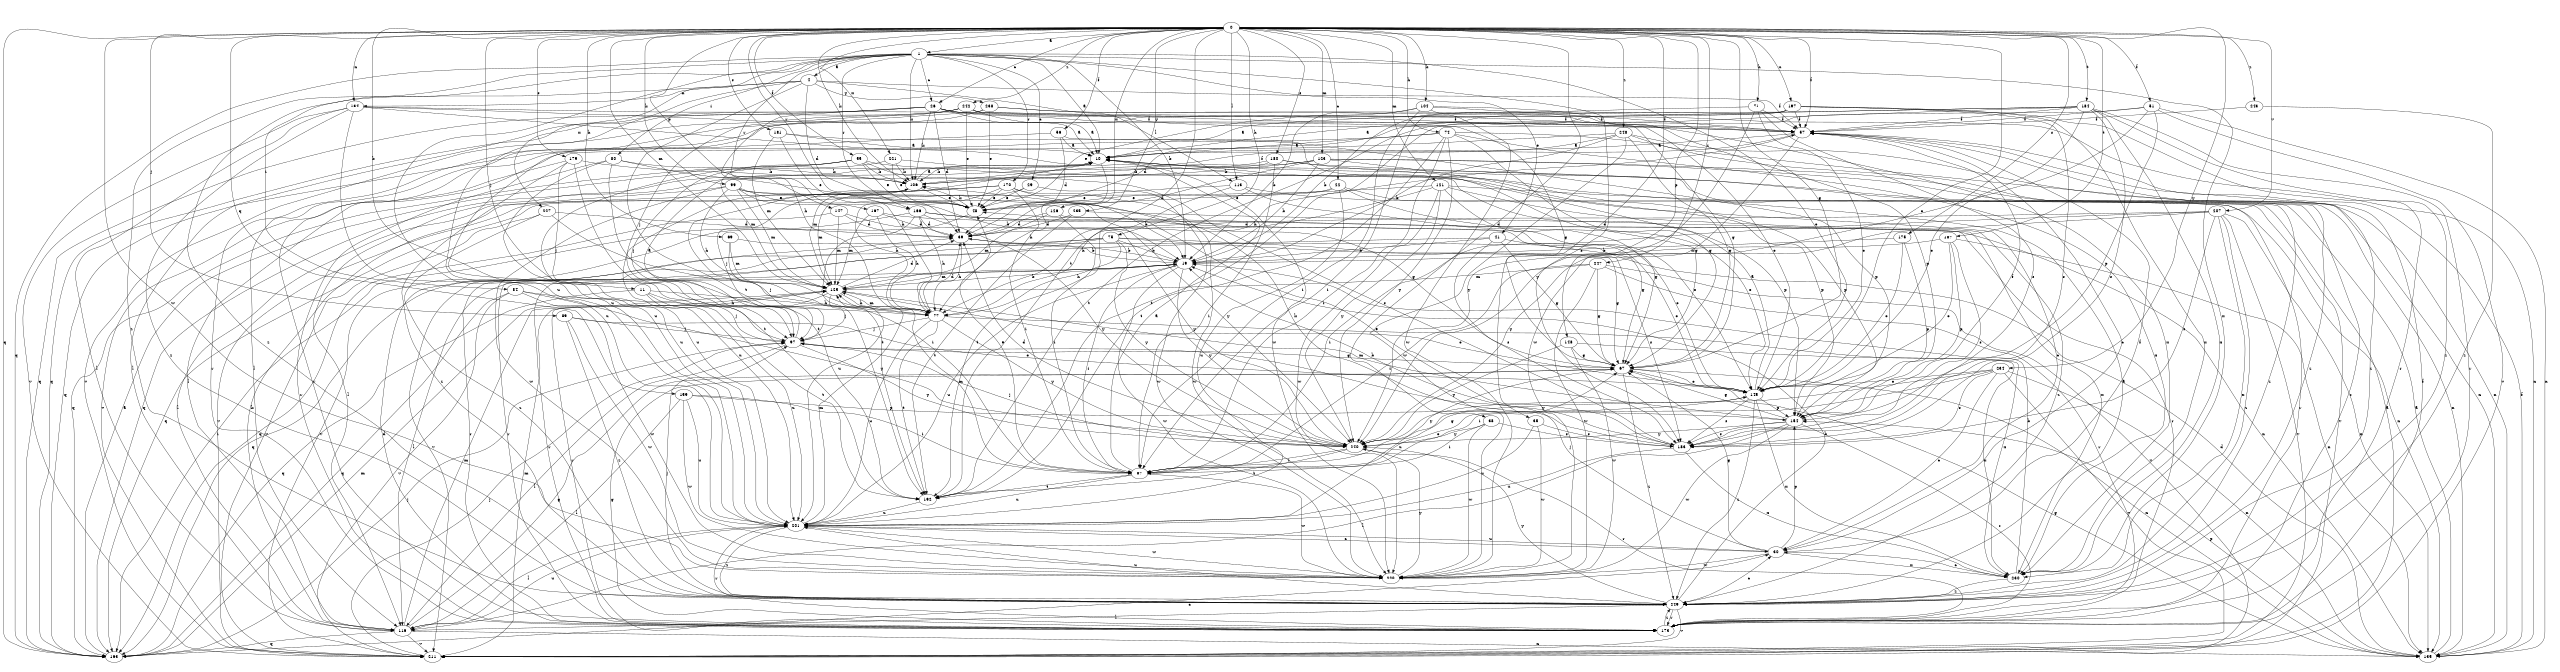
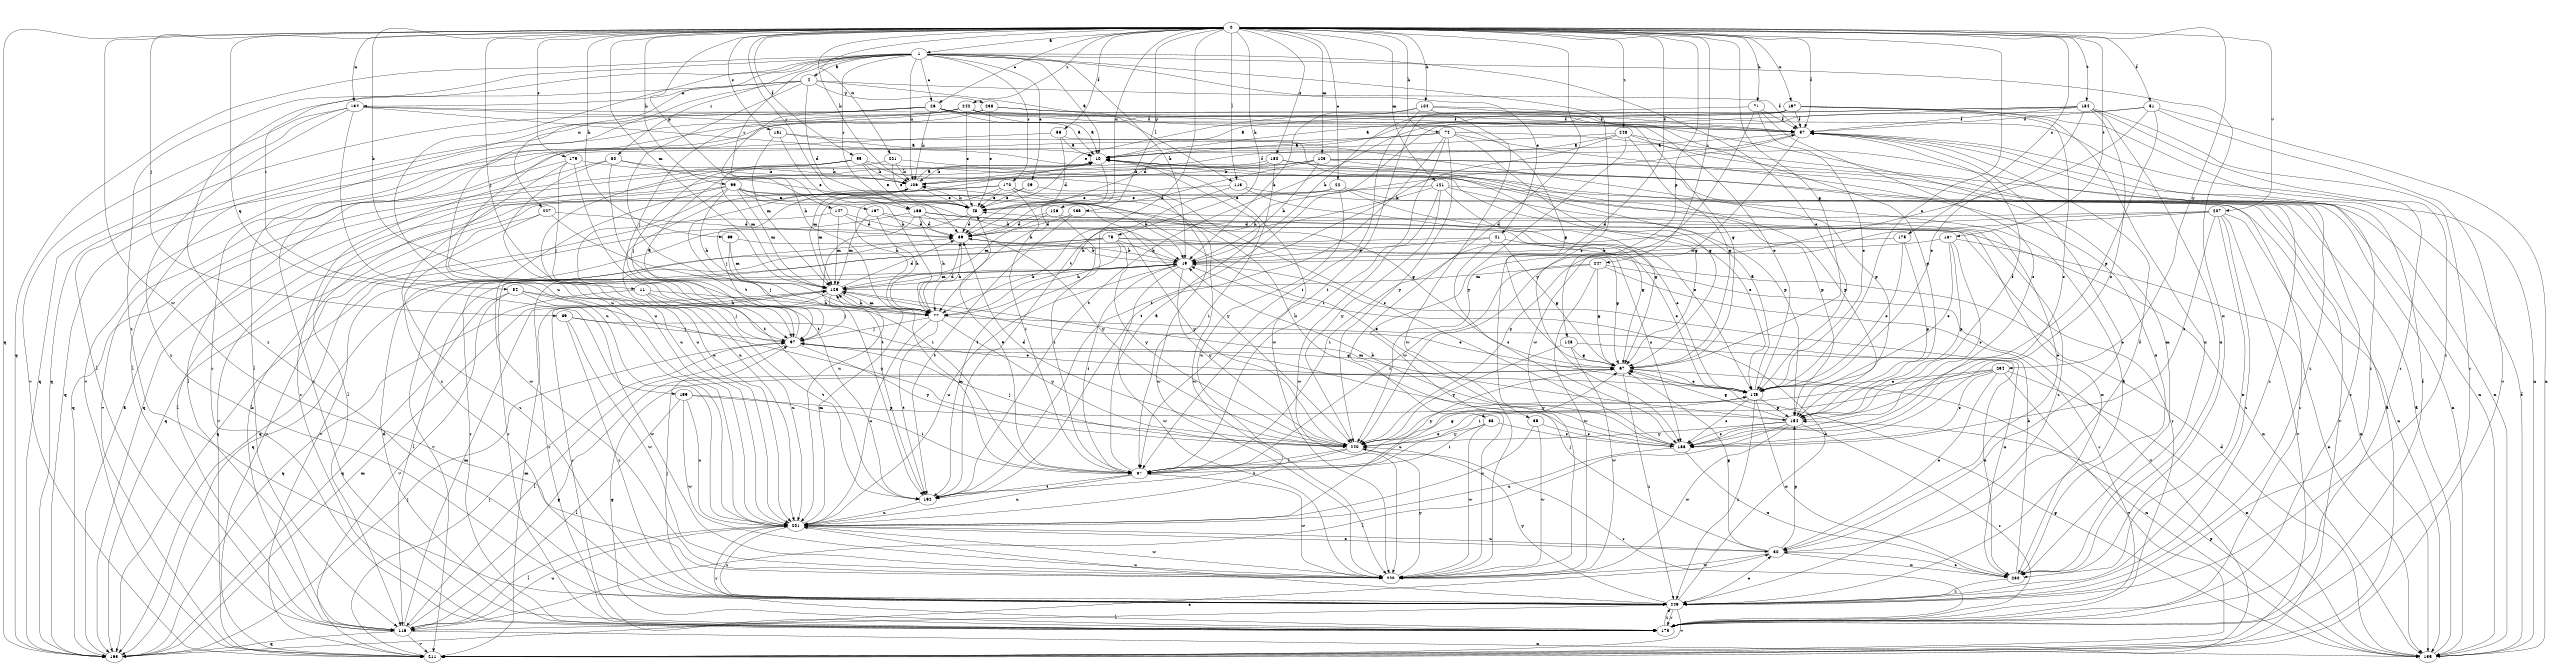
node "243": removed
edge "26" -> "39": now "48" -> "39"
edge "99" -> "201": added, label "u"
edge "238" -> "230": label "x" -> "m"
edge "166" -> "163": label "i" -> "q"
